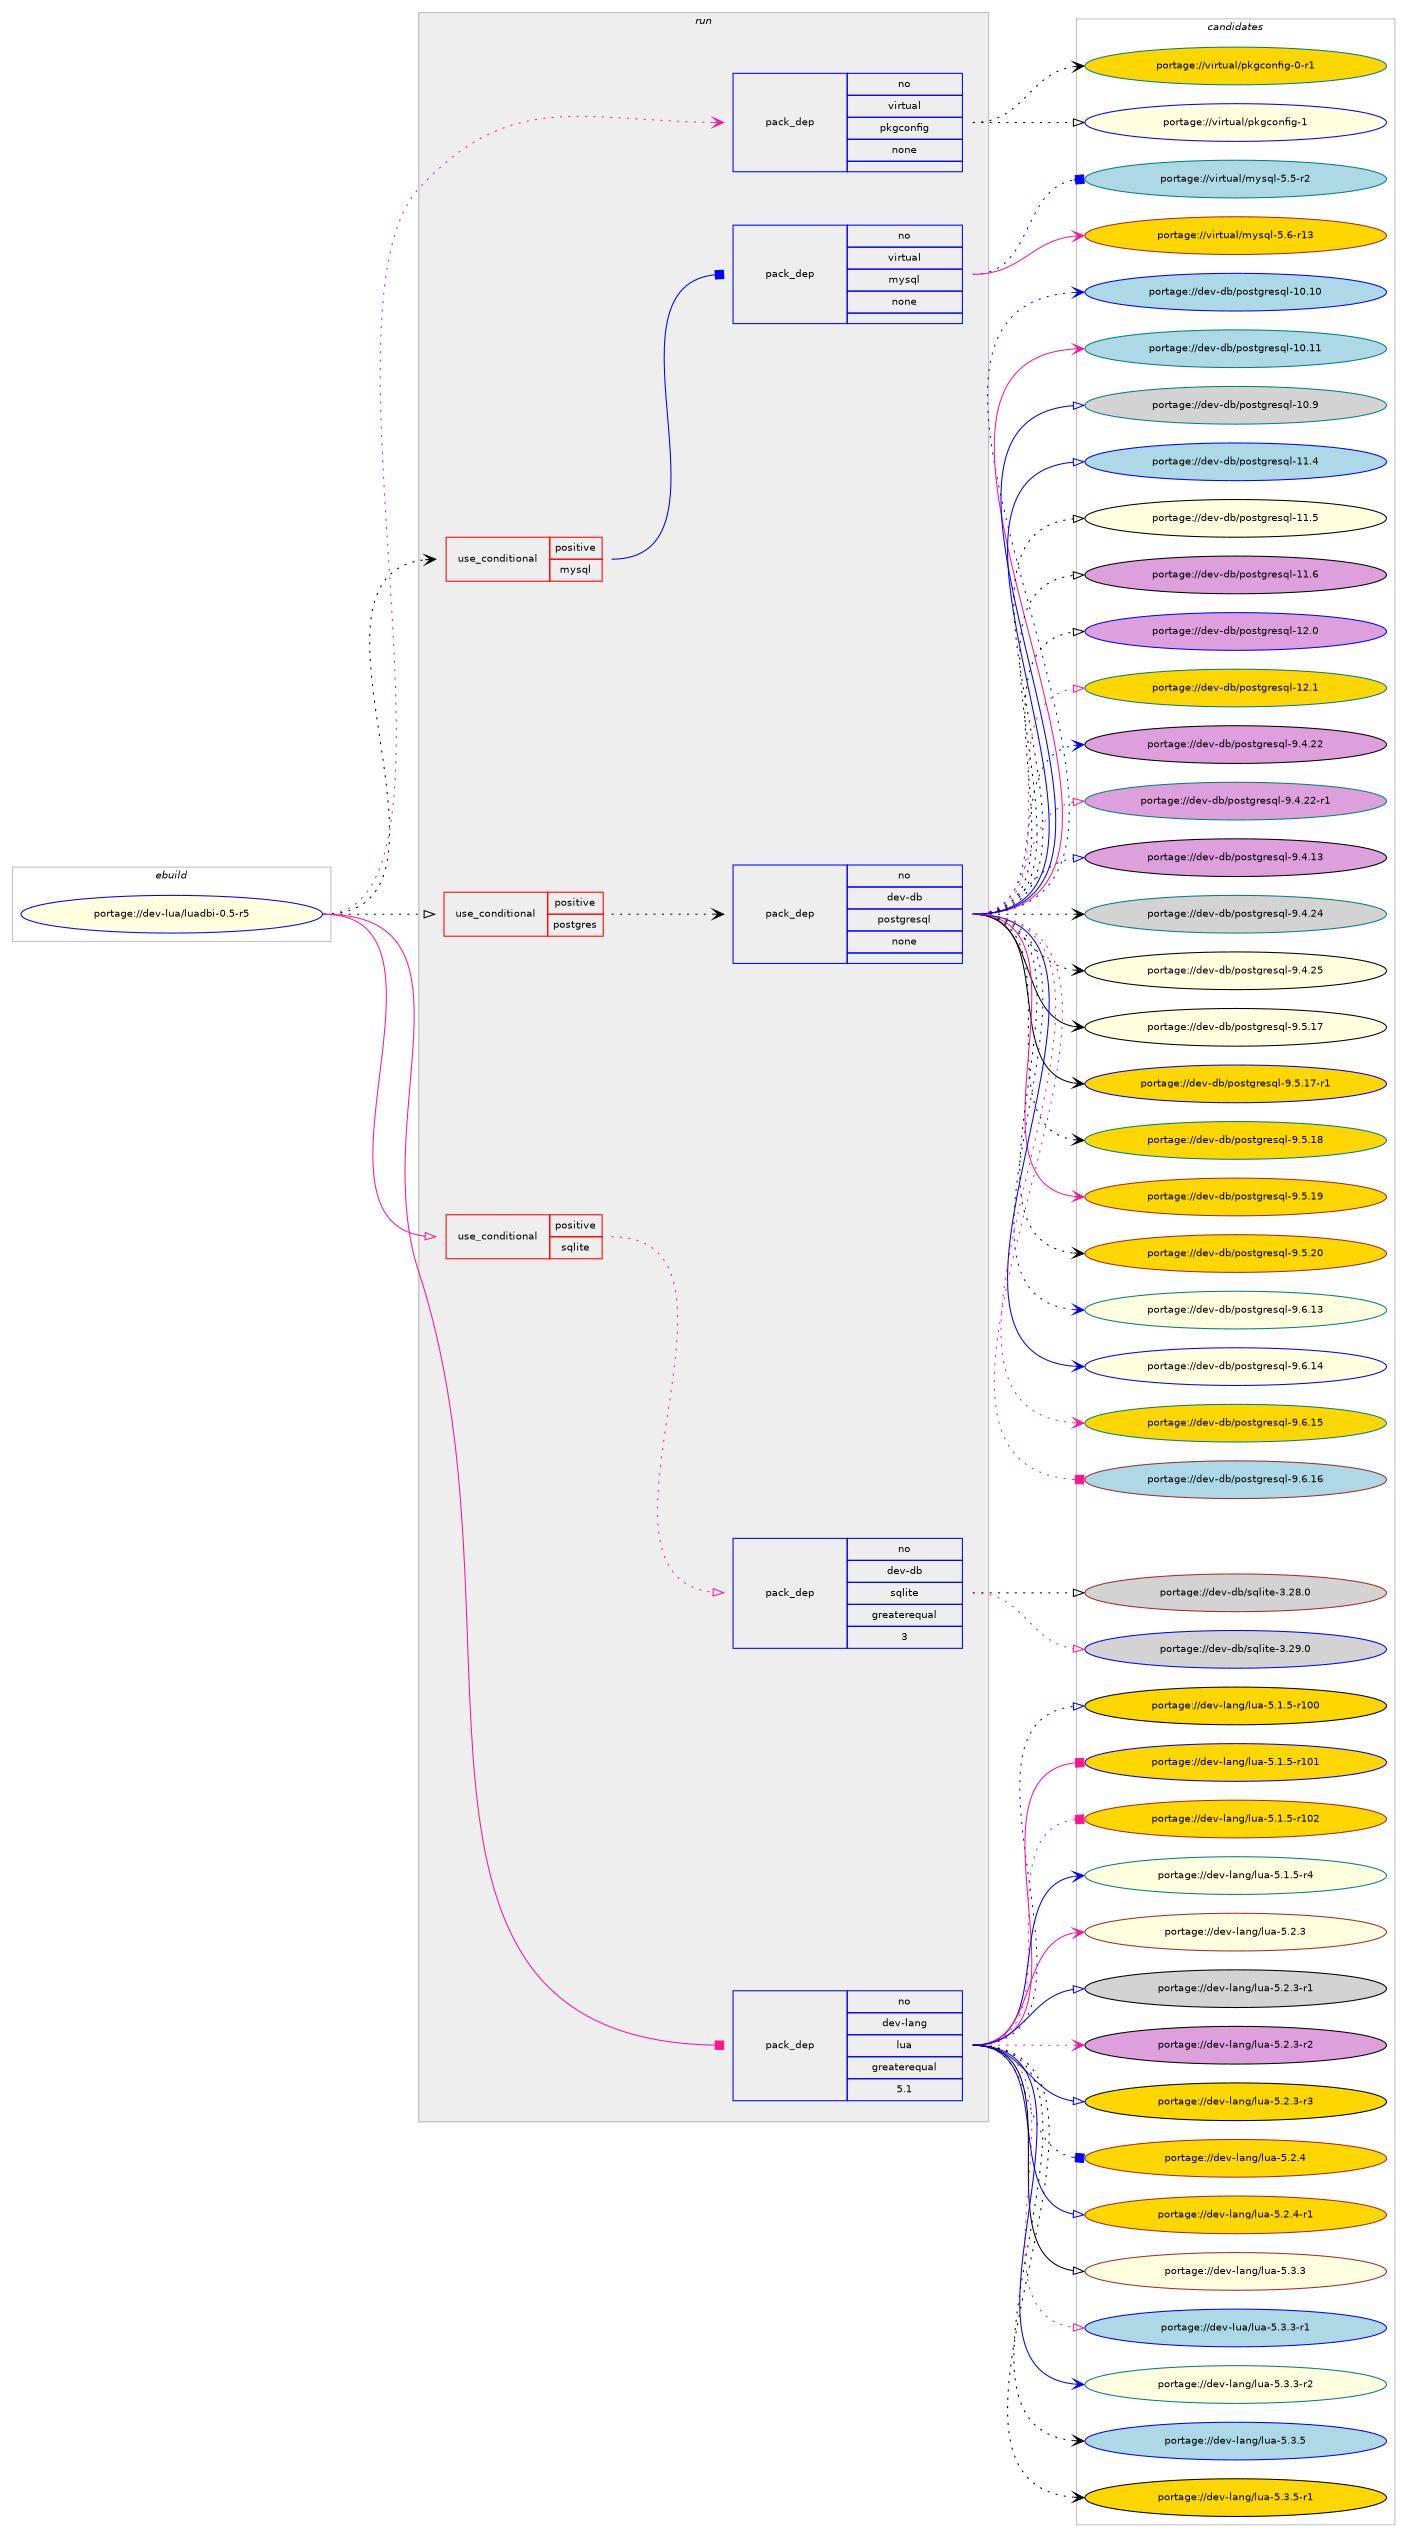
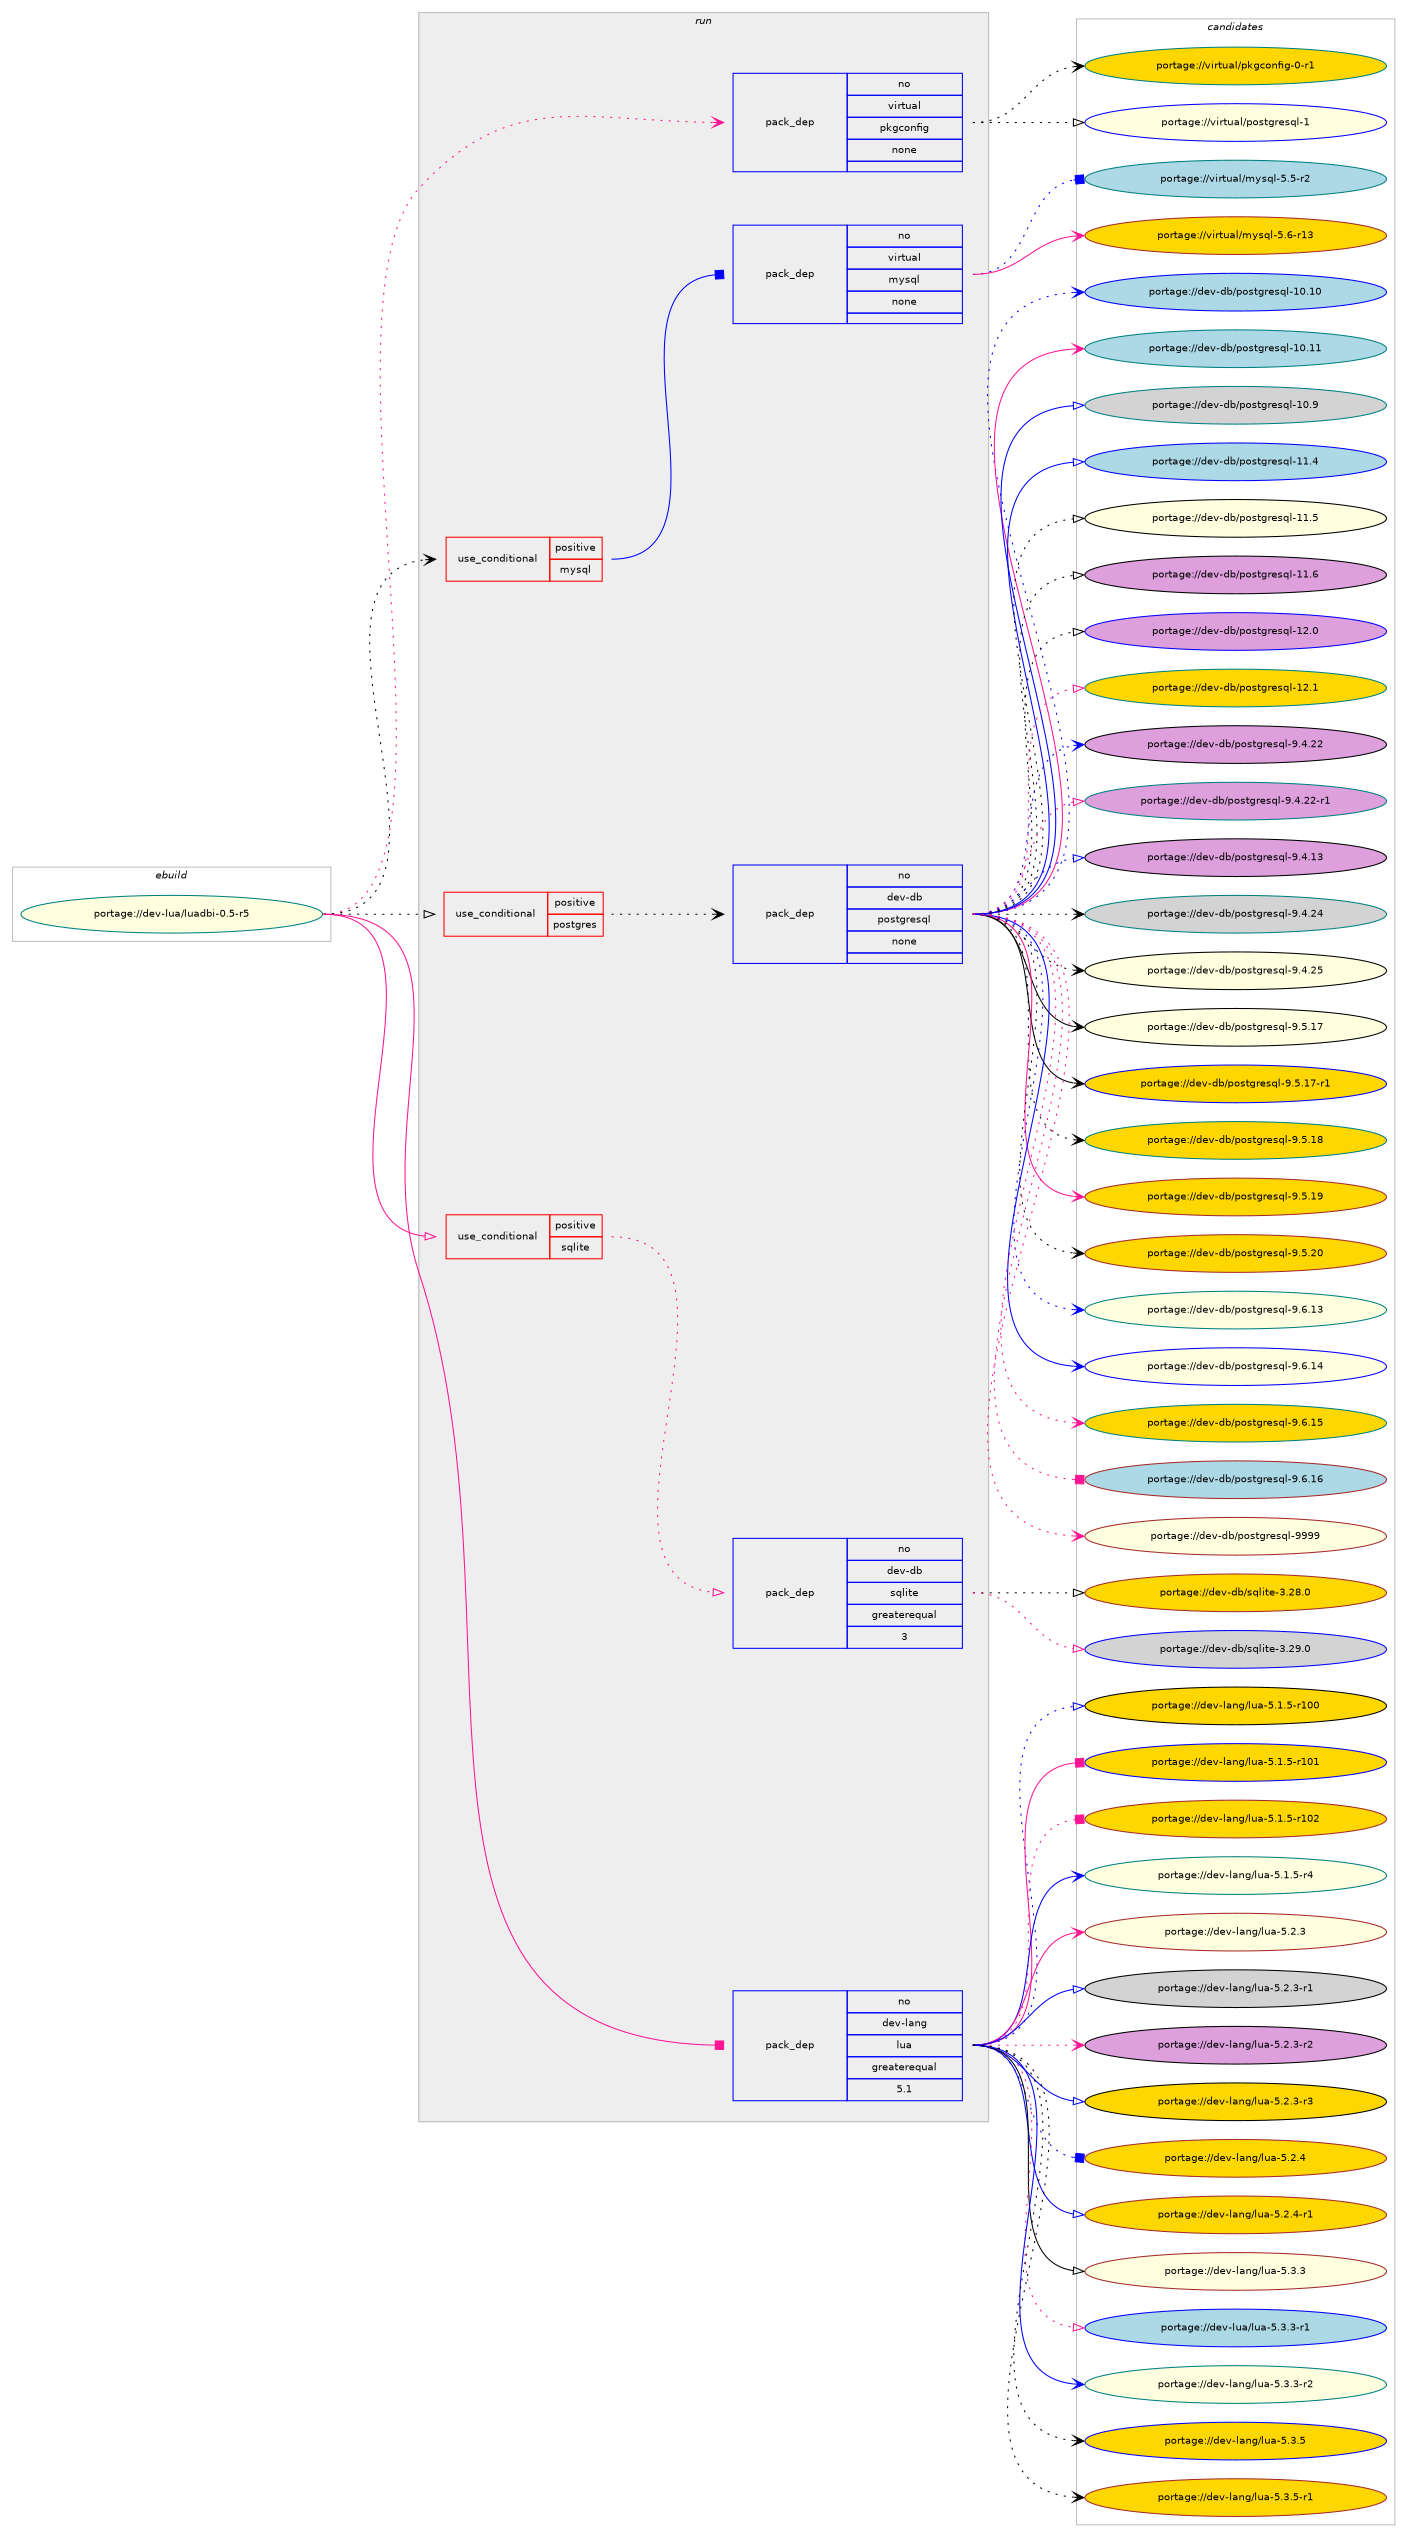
node "portage://virtual/pkgconfig-1": label "portage://virtual/pkgconfig-1" -> "portage://virtual/postgresql-1"
node "portage://dev-lua/luadbi-0.5-r5": color blue -> teal
node "portage://dev-db/postgresql-9999": added
node "portage://dev-db/sqlite-3.28.0": fillcolor lightgrey -> gold
node "portage://dev-lang/lua-5.3.5": fillcolor lightblue -> gold
node "portage://dev-lang/lua-5.3.5-r1": color black -> brown
